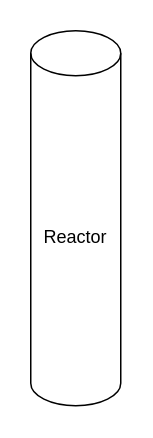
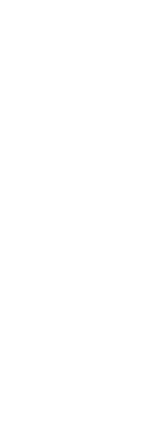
node "Reactor": removed
